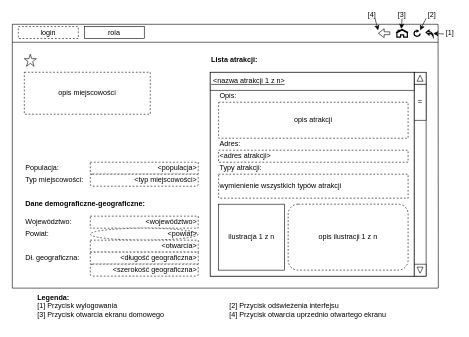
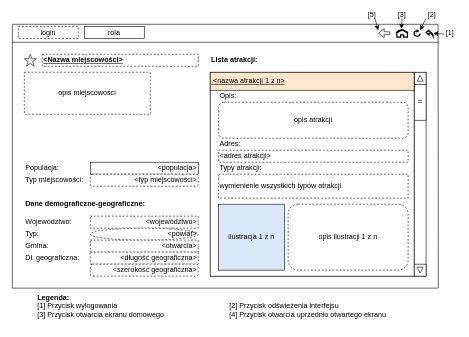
node "[4]": label "[4]" -> "[5]"
node "<Nazwa miejscowości>": added
node "<nazwa atrakcji 1 z n>": fillcolor #ffffff -> #ffe6cc
node "opis atrakcji": shape rectangle -> rounded rectangle
node "<populacja>": style dashed -> solid
node "Powiat:": label "Powiat:" -> "Typ:"
node "ilustracja 1 z n": fillcolor #ffffff -> #dae8fc
node "Gmina:": added
